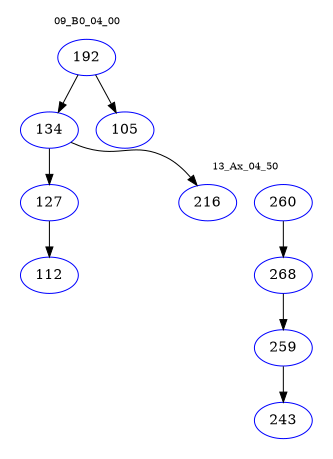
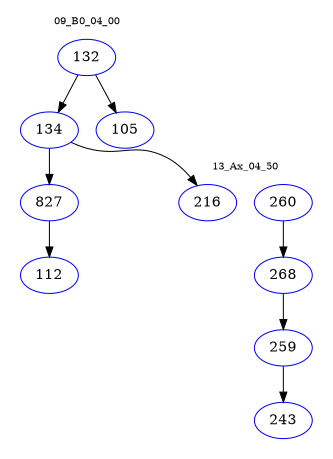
node "192": label "192" -> "132"
node "127": label "127" -> "827"
